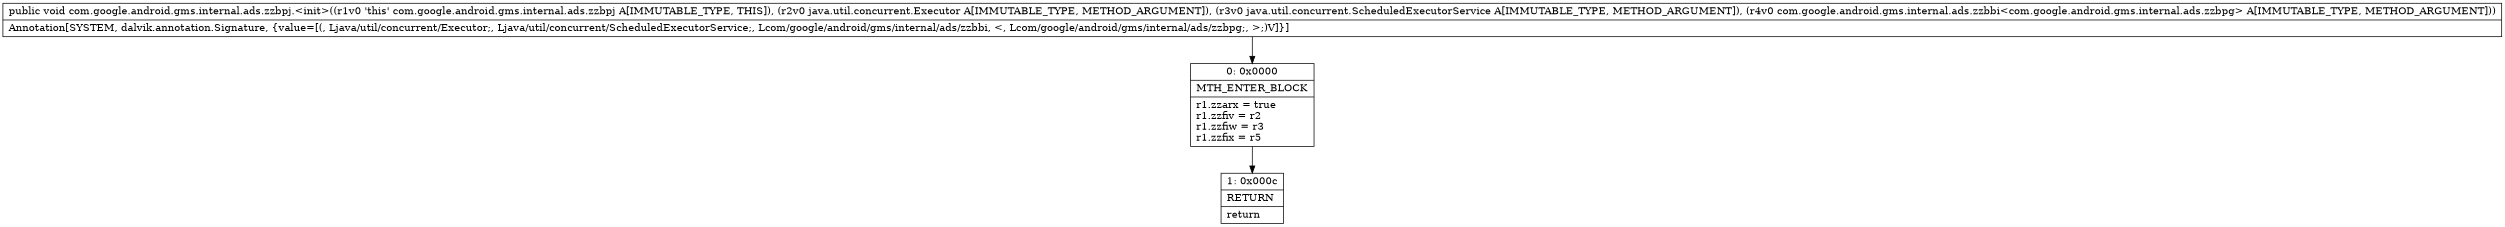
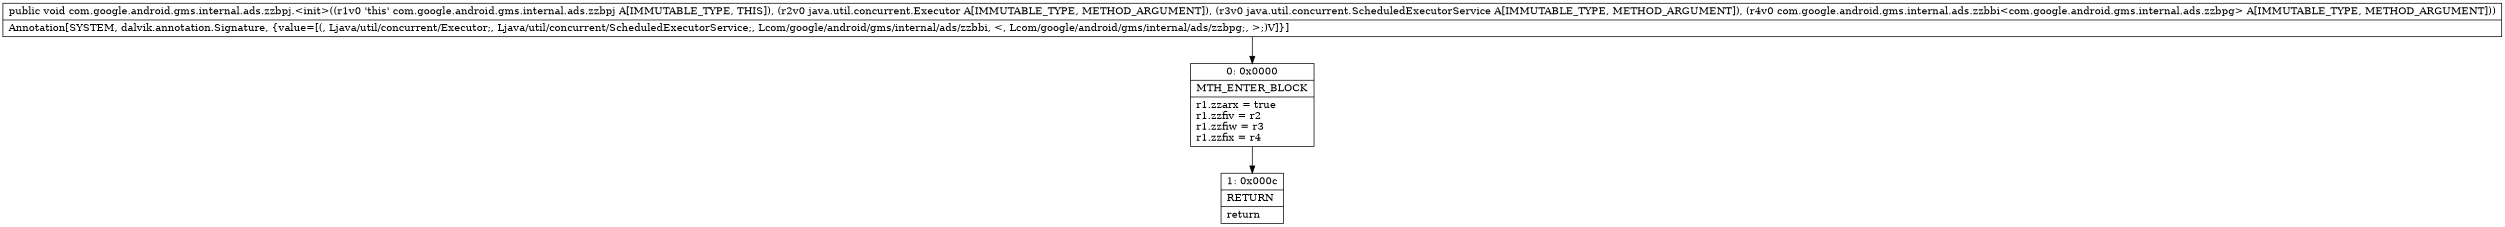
node "0: 0x0000": text "r1.zzfix = r5" -> "r1.zzfix = r4"
